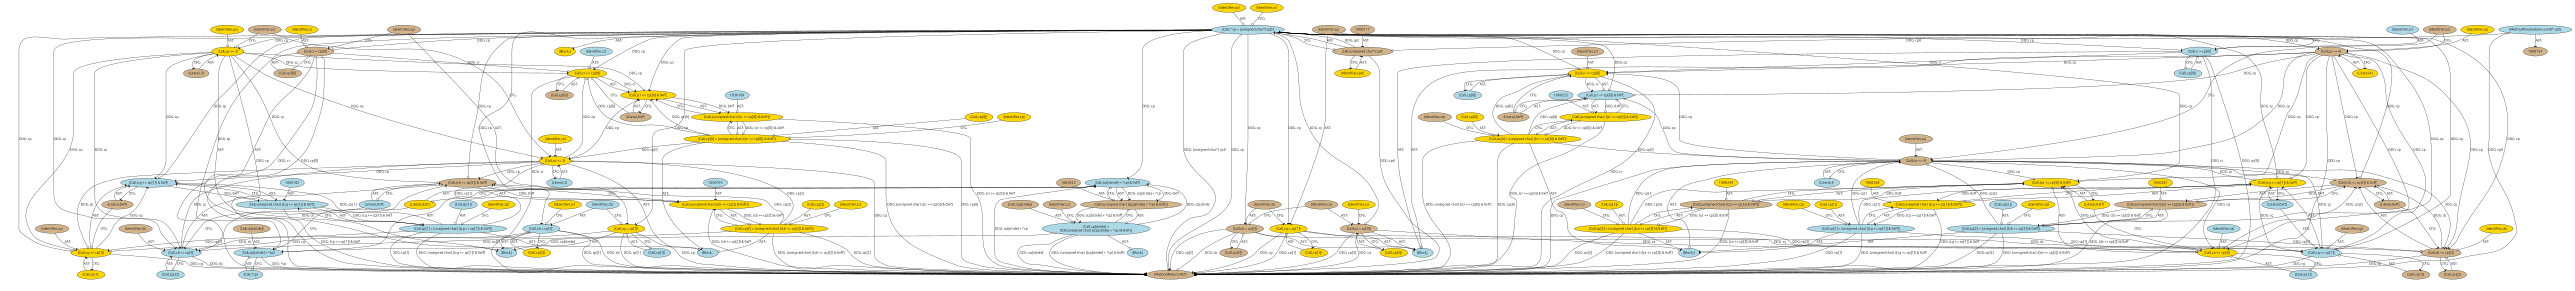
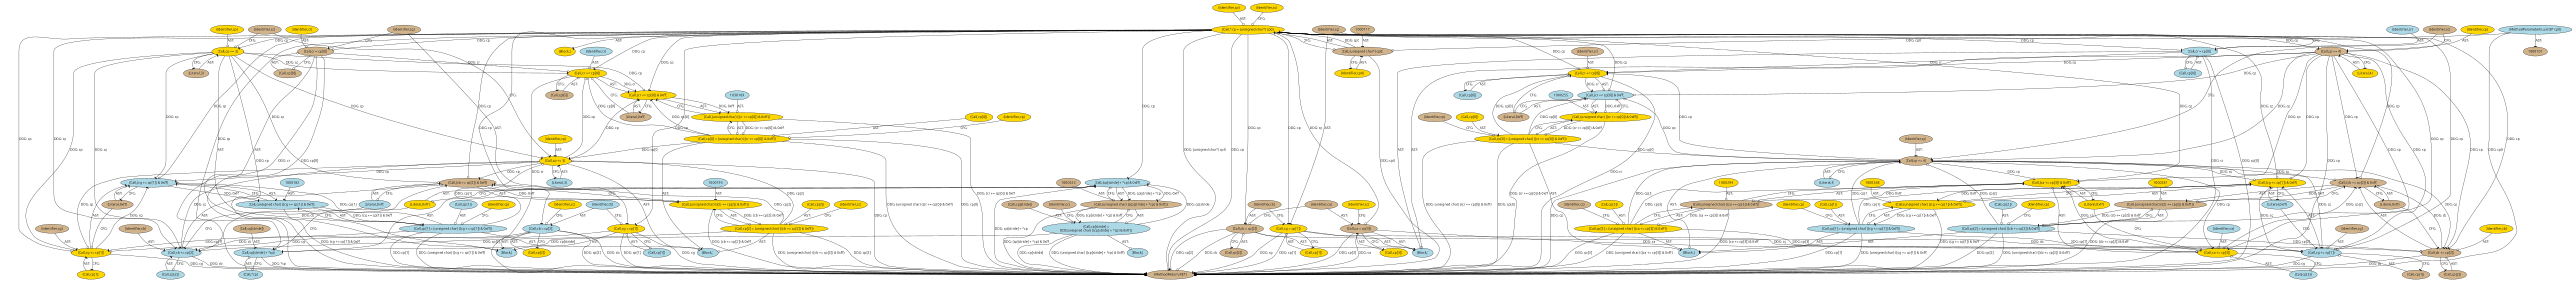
node "(Call,* cp = (unsigned char*) cp0)": fillcolor lightblue -> gold
edge "(Call,(unsigned char) ((cp[stride] + *cp) & 0xff))" -> "(MethodReturn,RET)": added, label "DDG: (cp[stride] + *cp) & 0xff"
